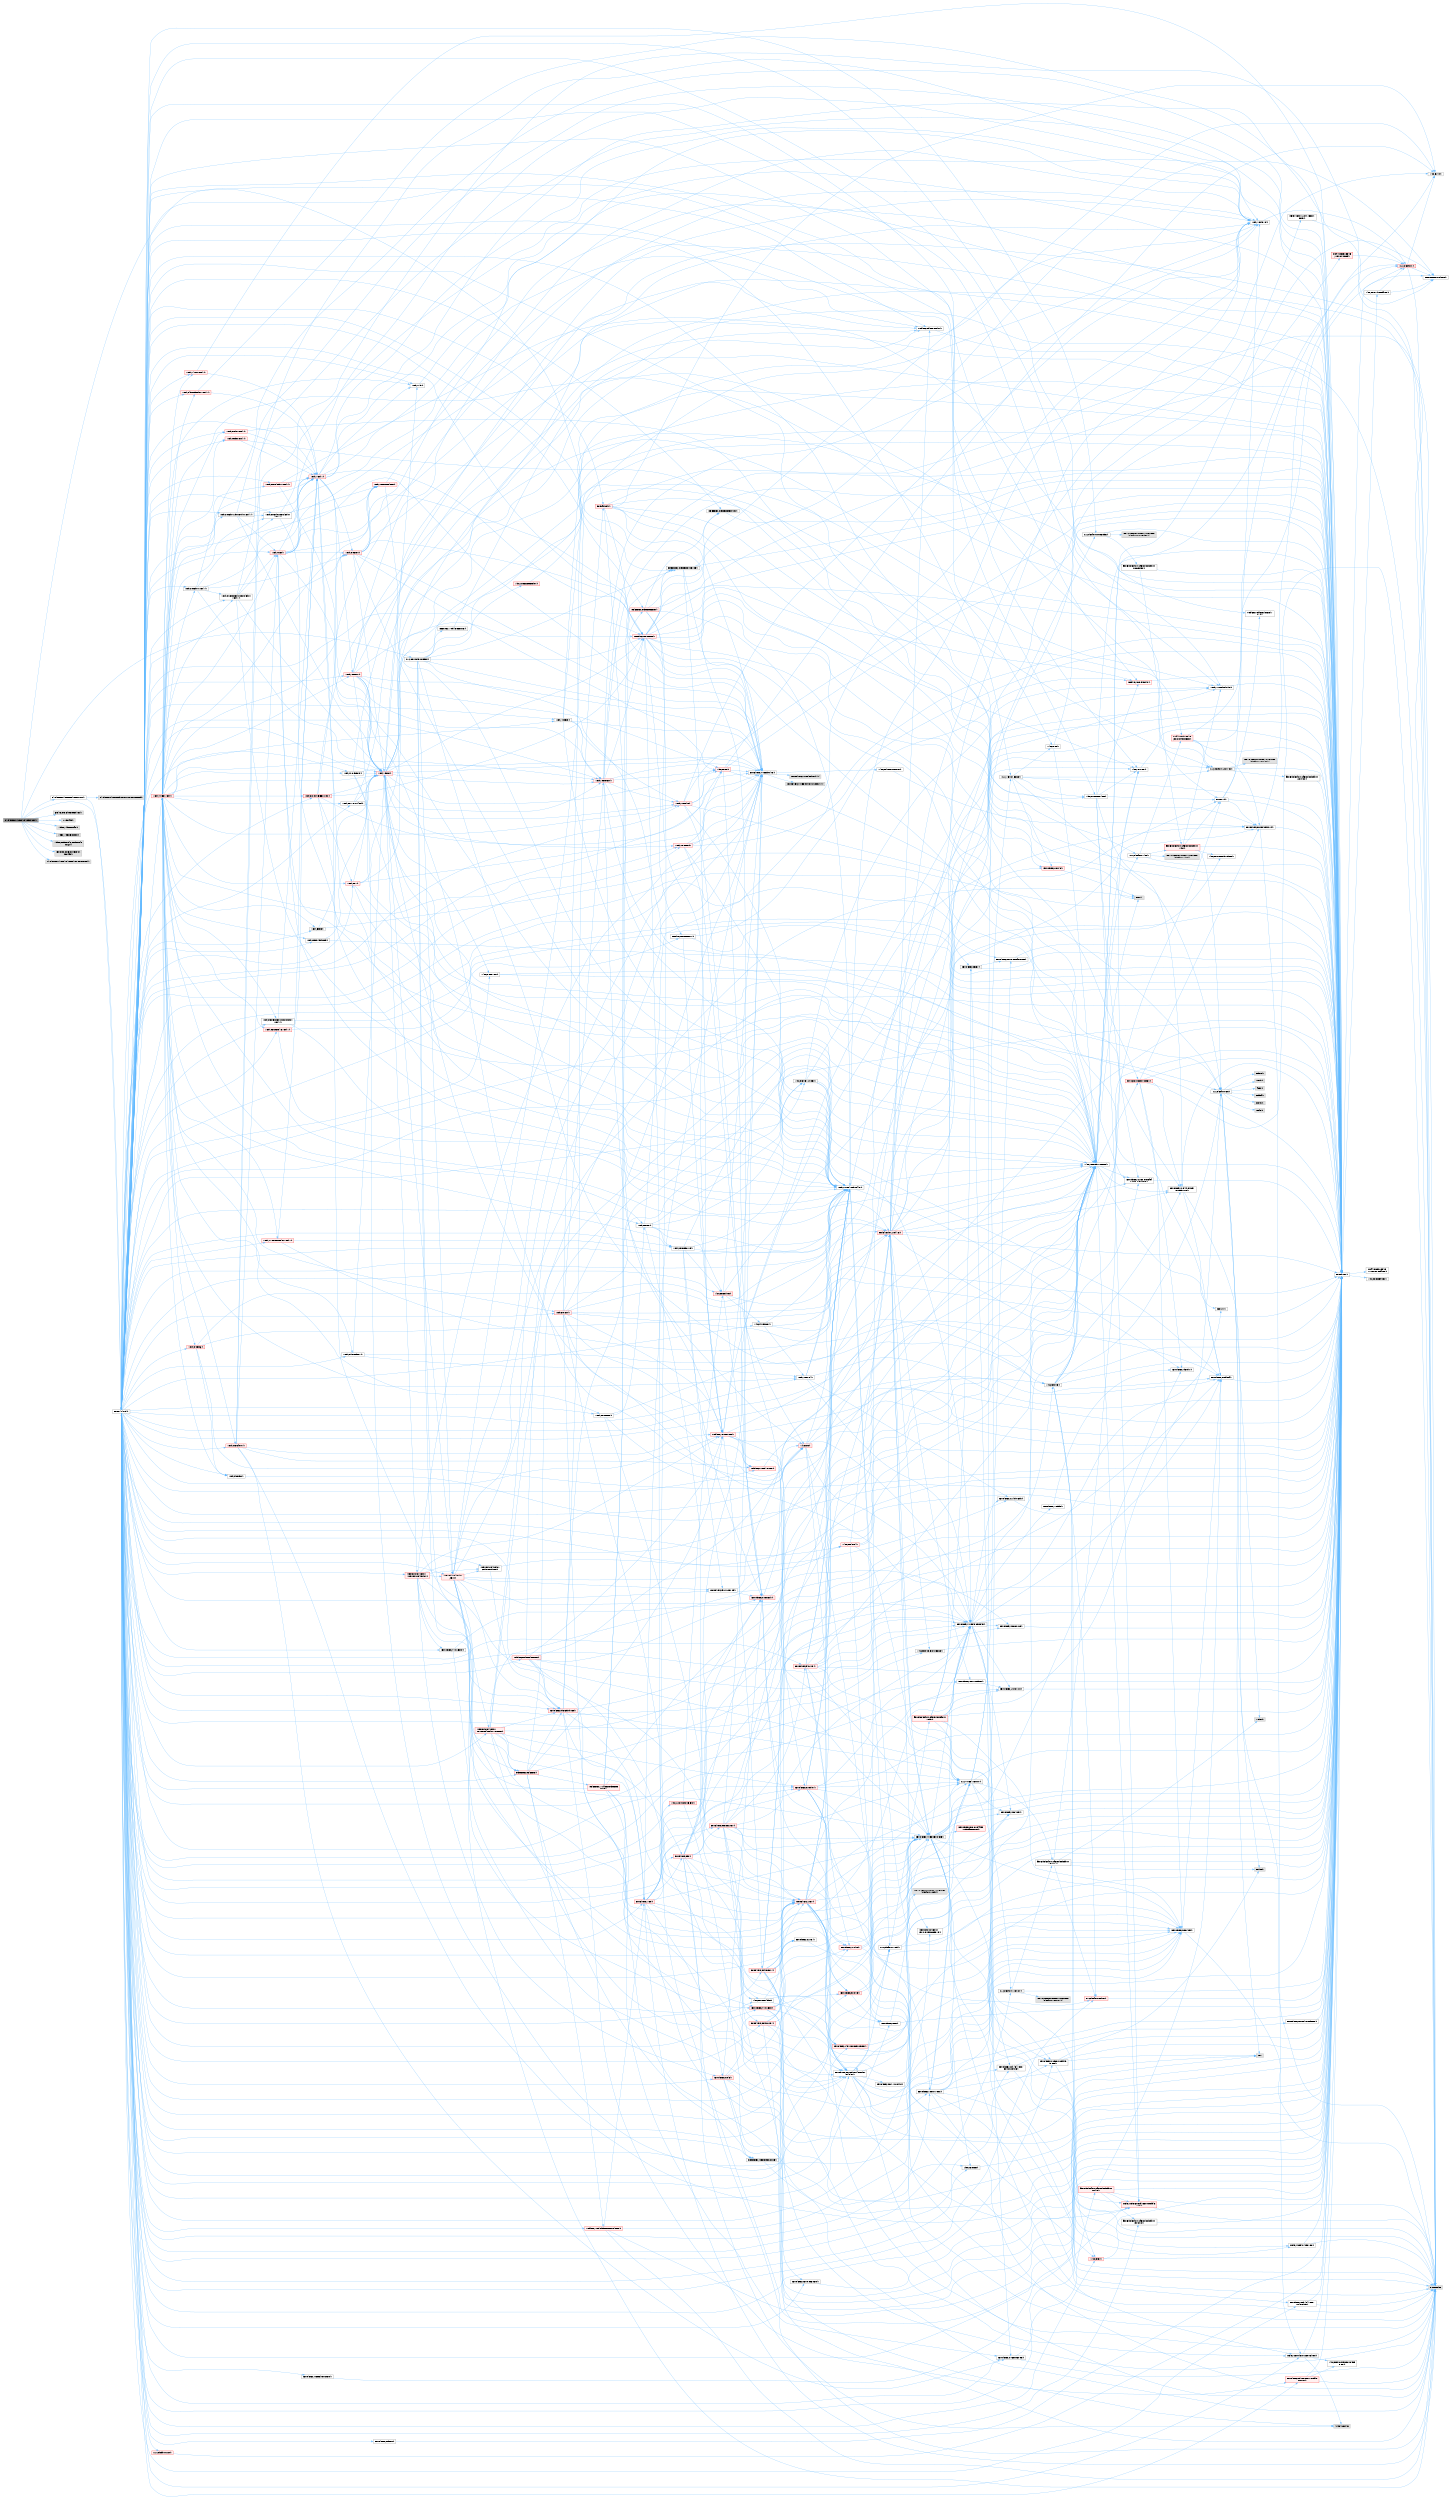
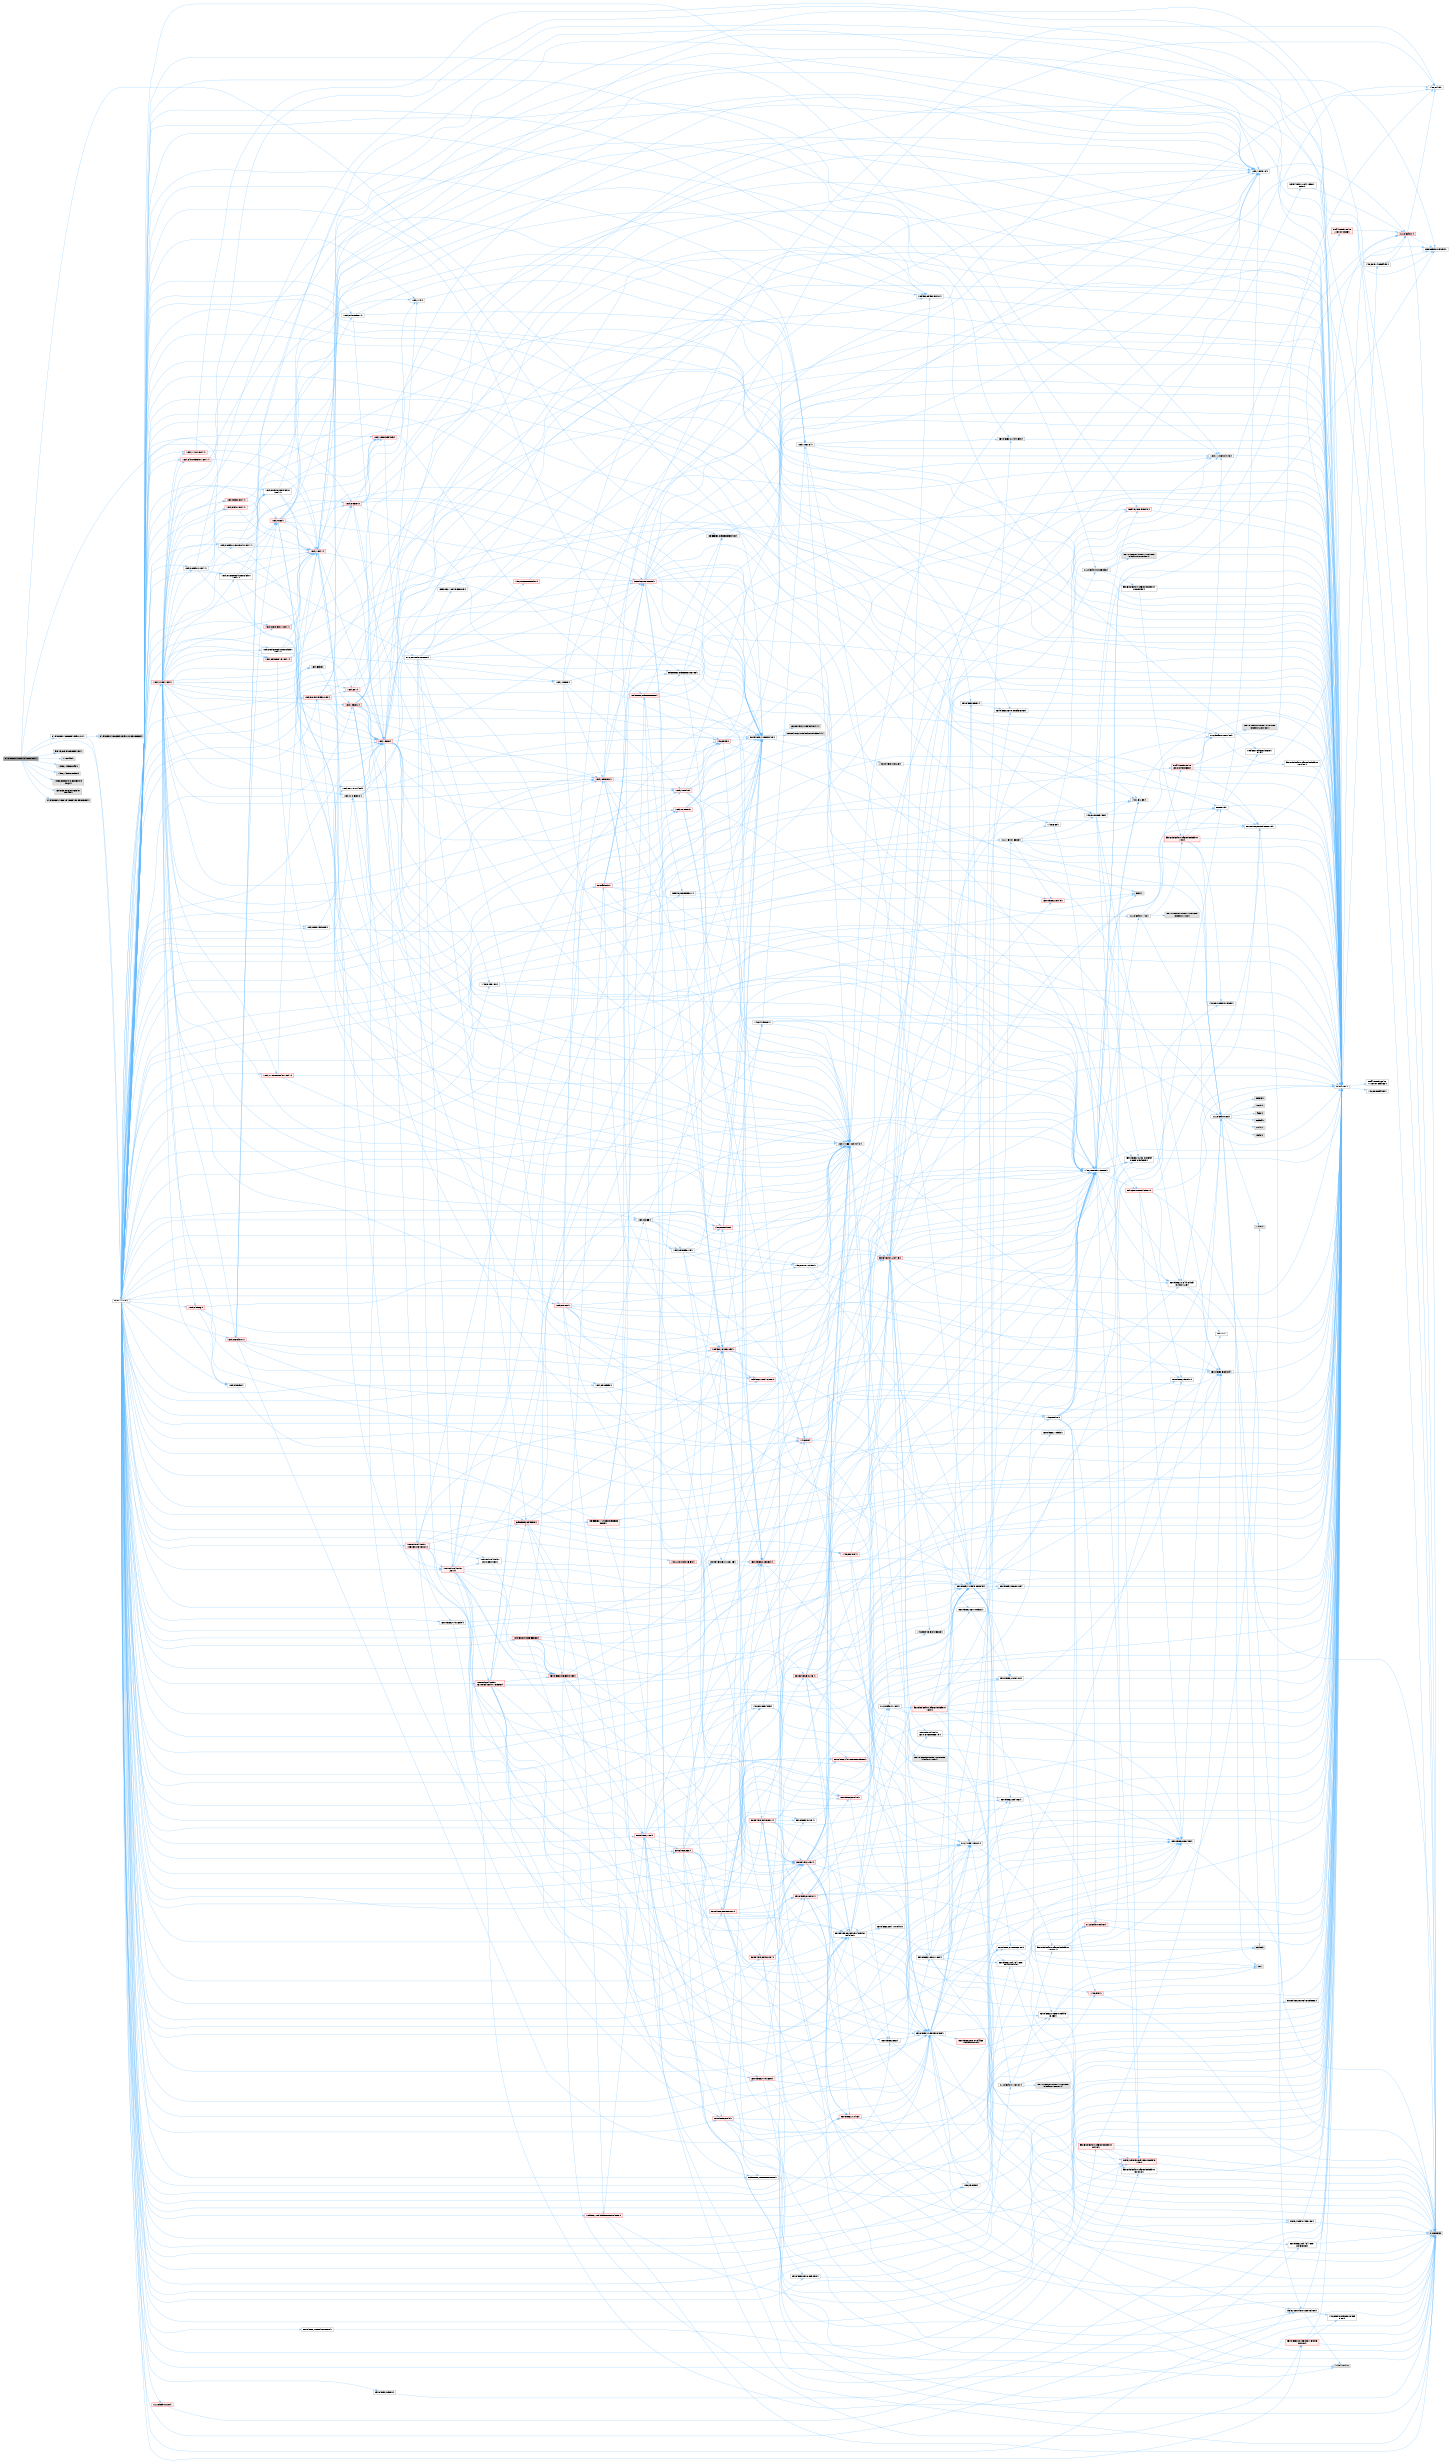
edge "Math/Vector.h" -> "Internationalization /Text.h": now "Math/BoxSphereBounds.h" -> "Internationalization /Text.h"
